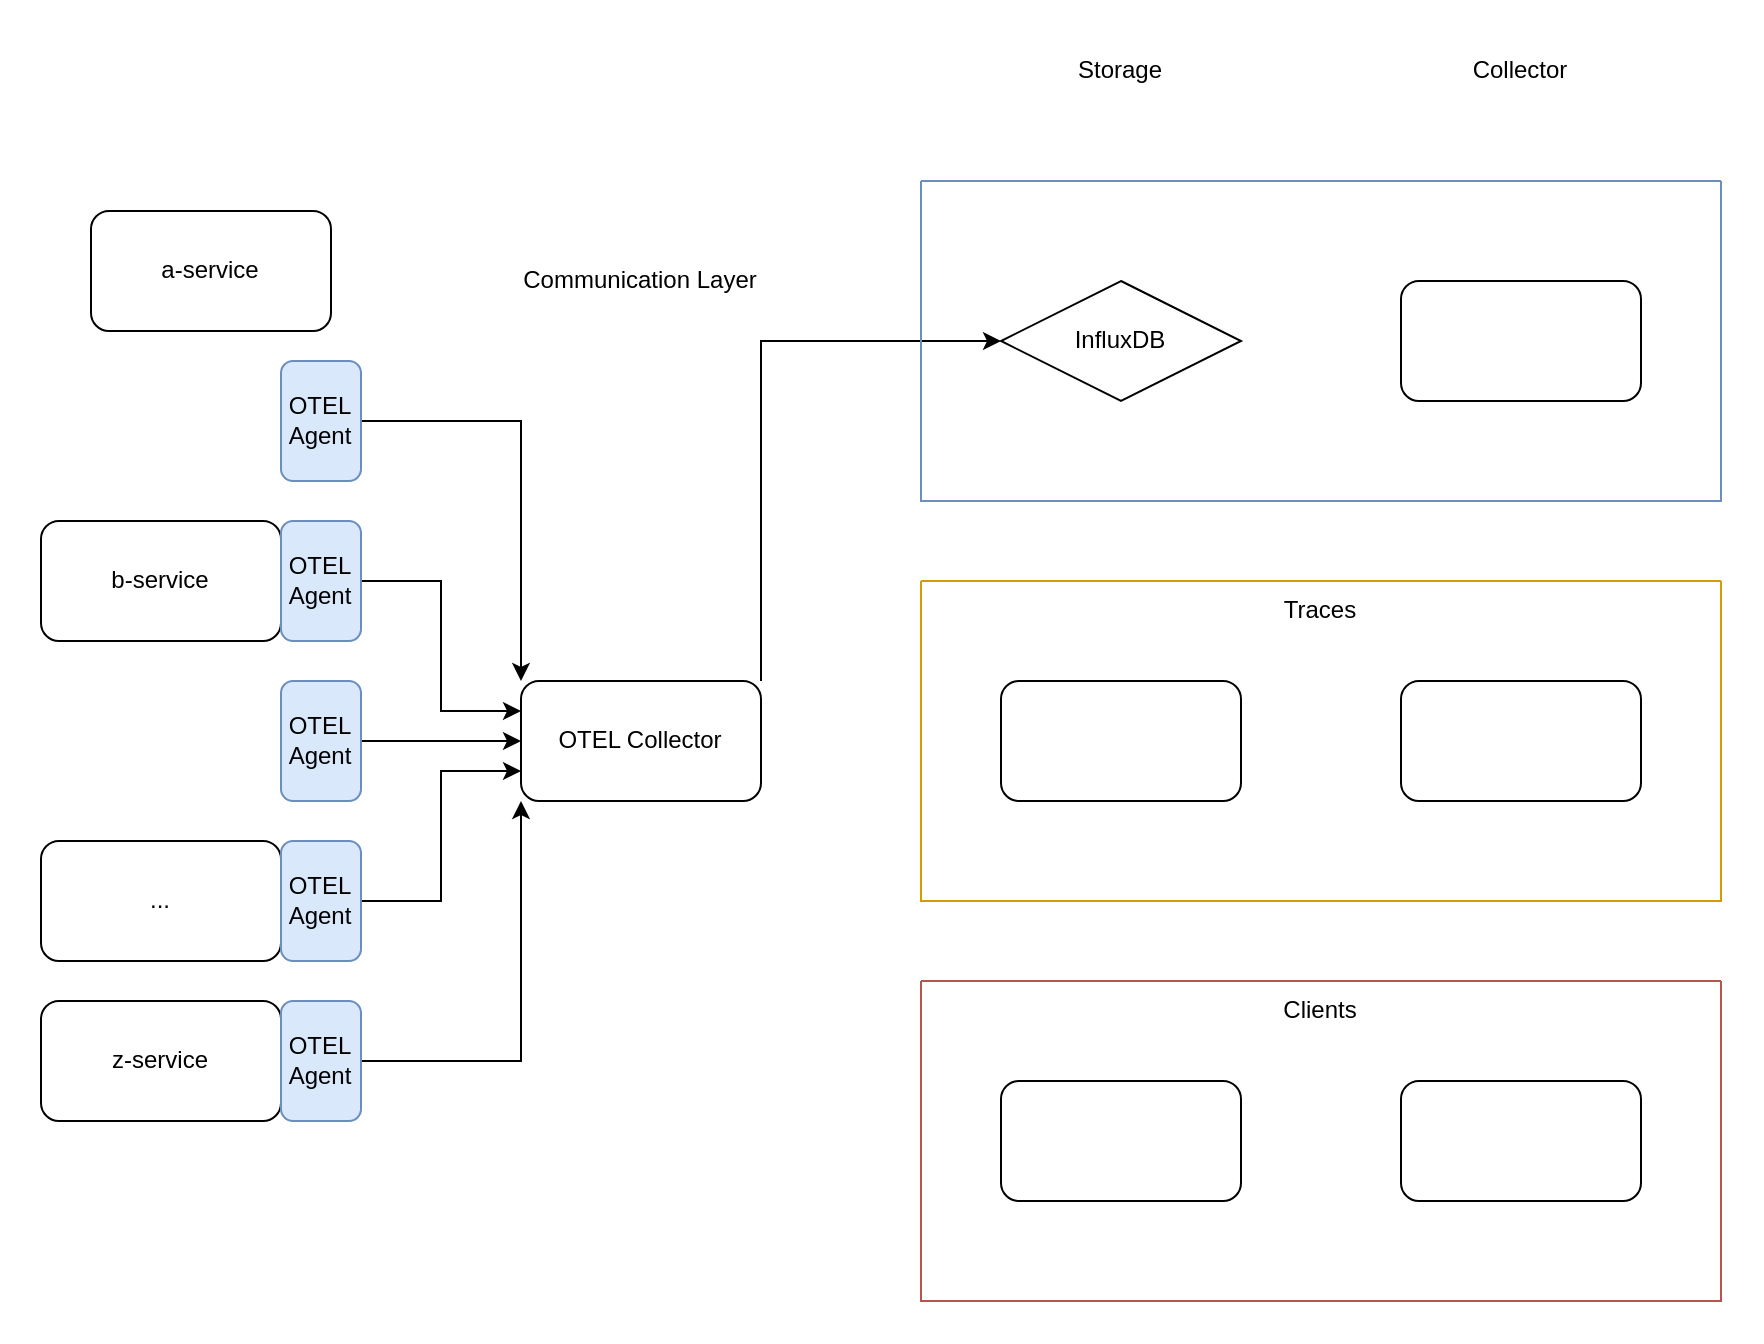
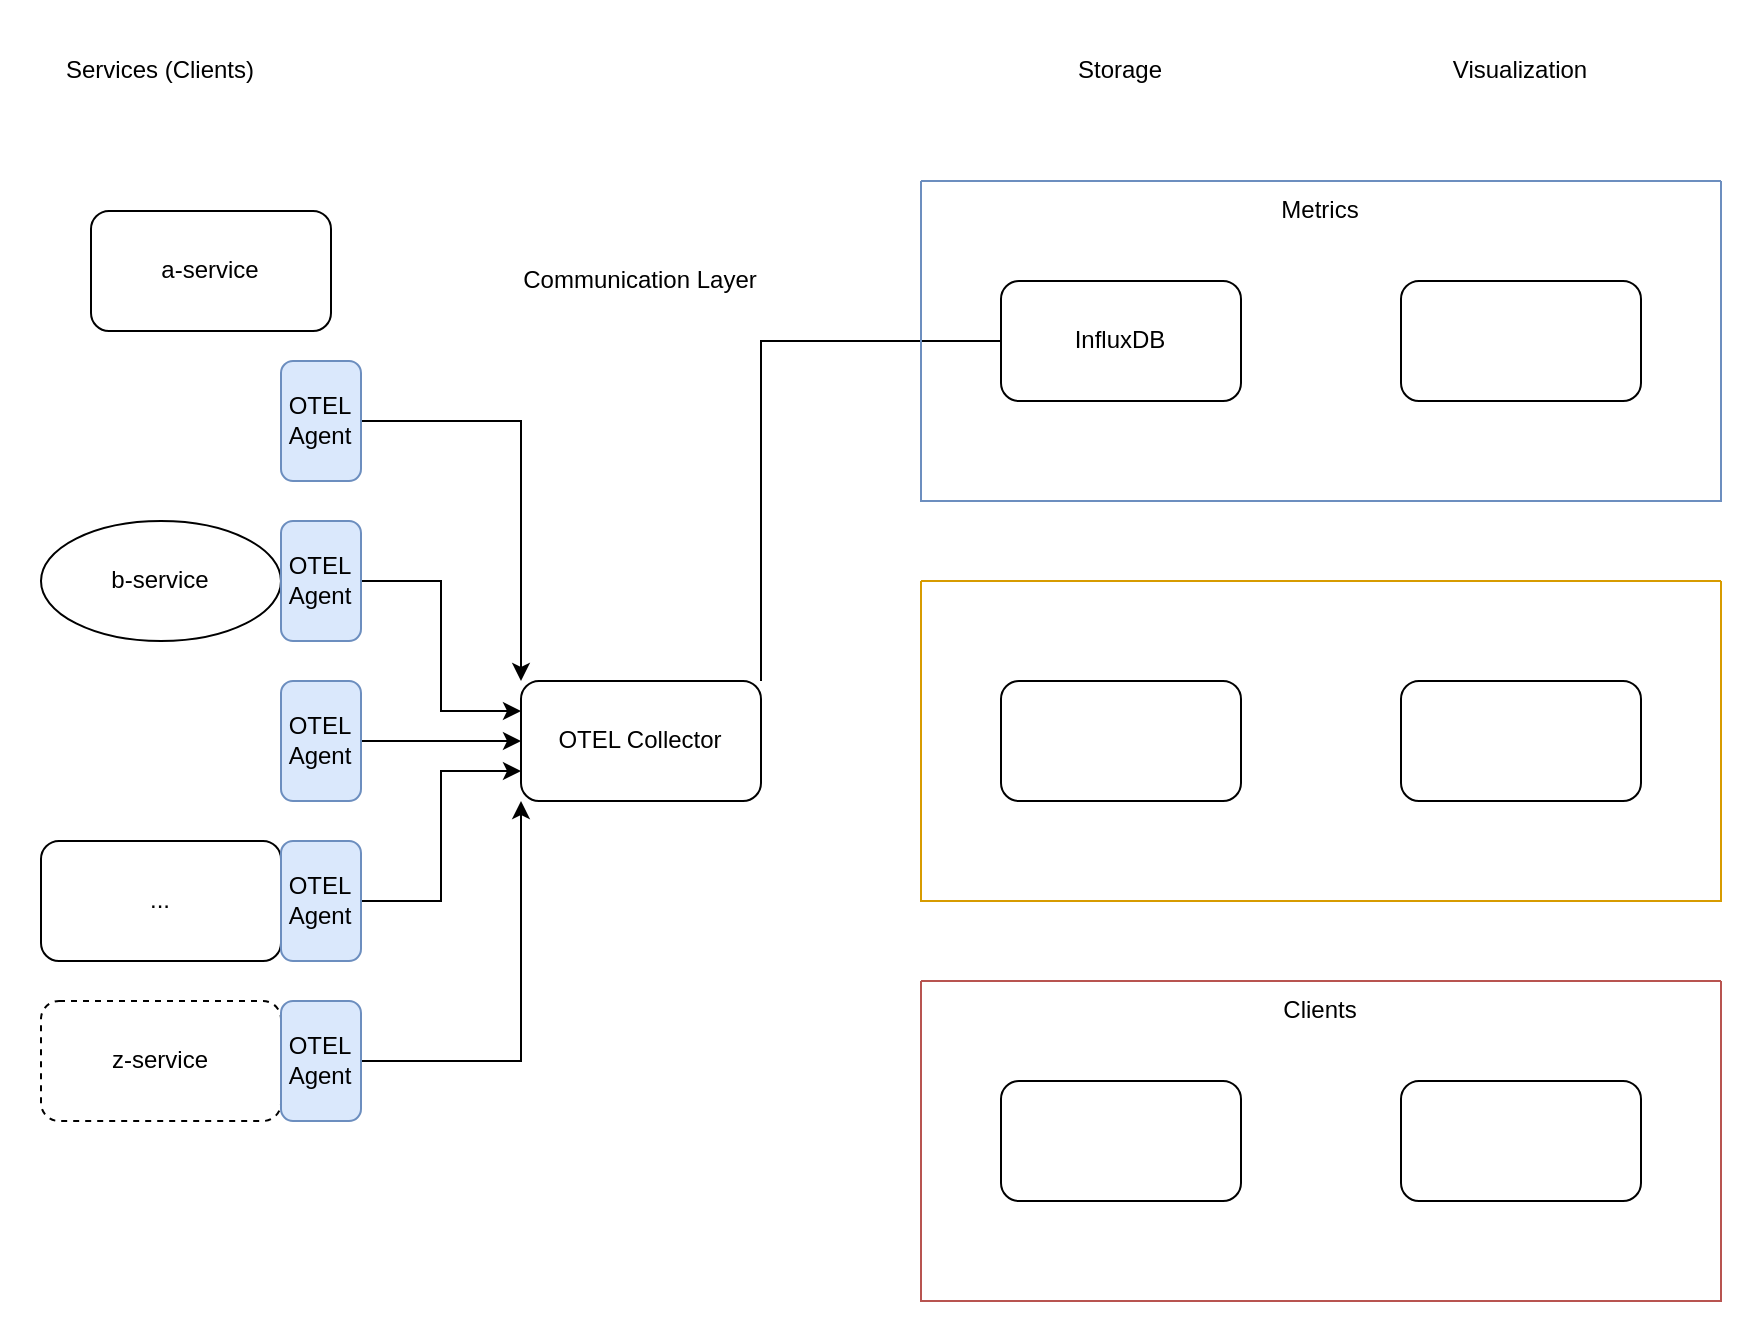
node "Services (Clients)": added
node "Collector": label "Collector" -> "Visualization"
node "Metrics": added
edge "OTEL Collector" -> "InfluxDB": arrowhead classic -> none
node "InfluxDB": shape diamond -> rounded rectangle
node "b-service": shape rounded rectangle -> ellipse
node "Traces": removed
node "z-service": style solid -> dashed
